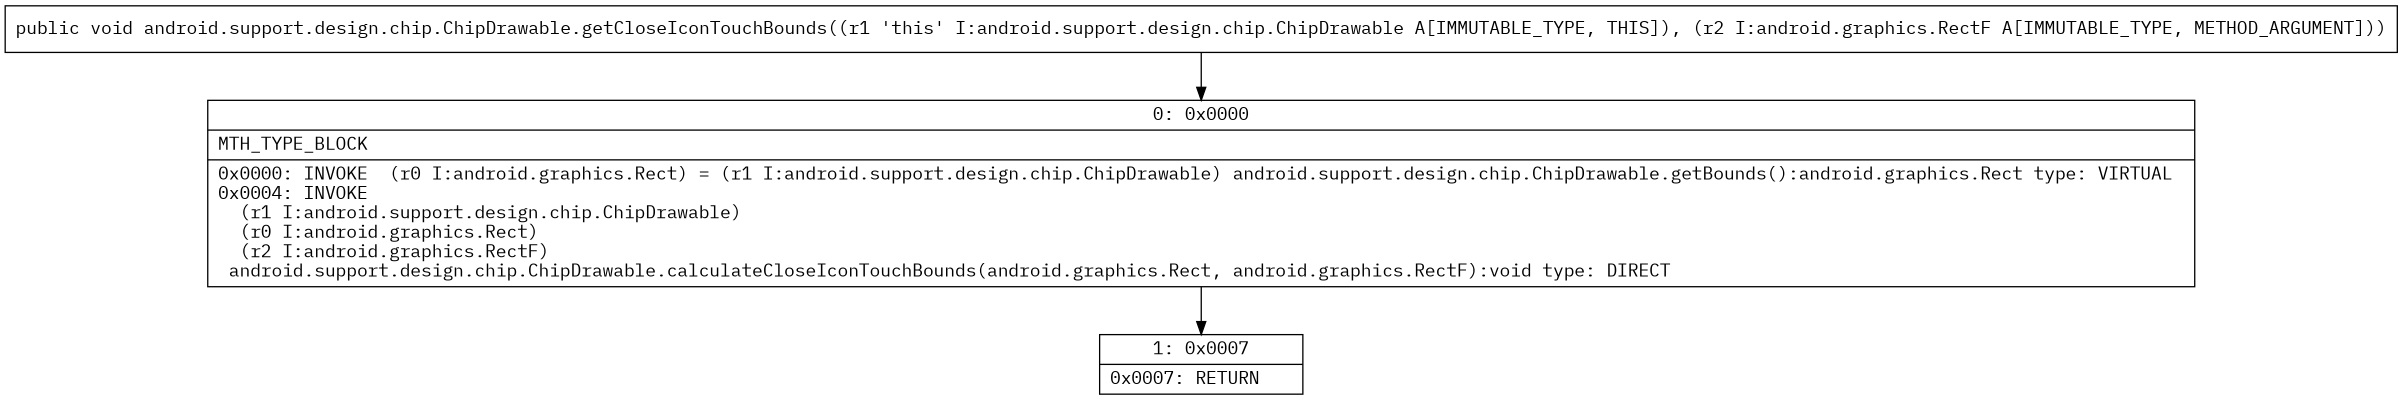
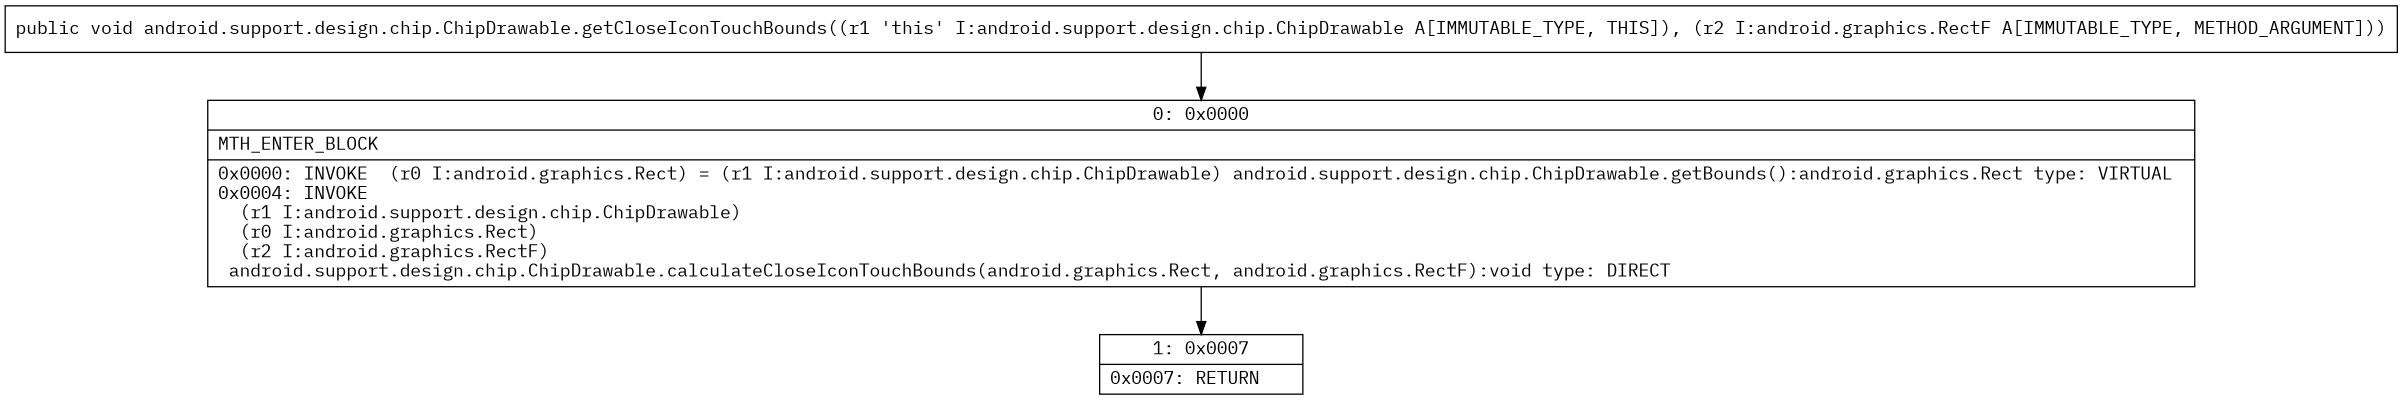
node "0: 0x0000": text "MTH_TYPE_BLOCK" -> "MTH_ENTER_BLOCK"
